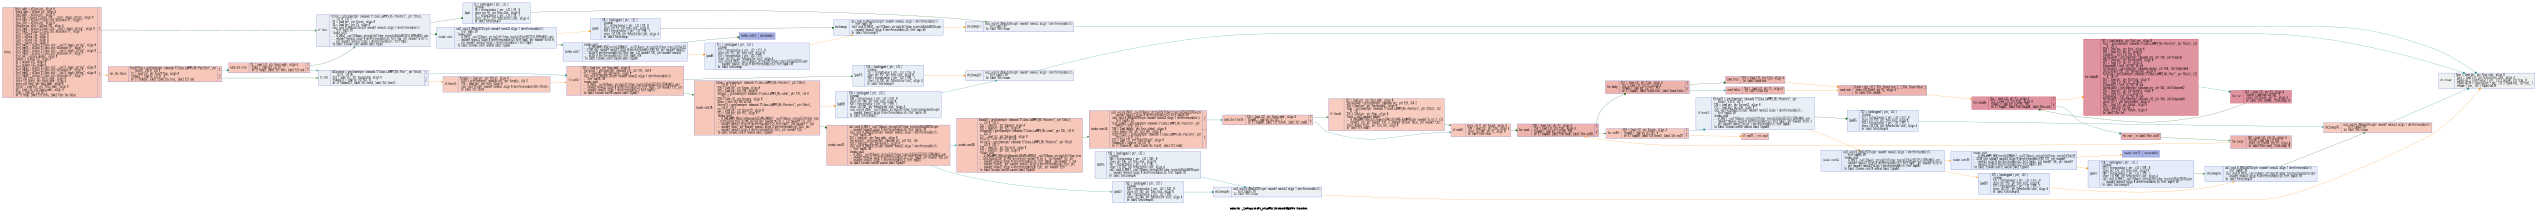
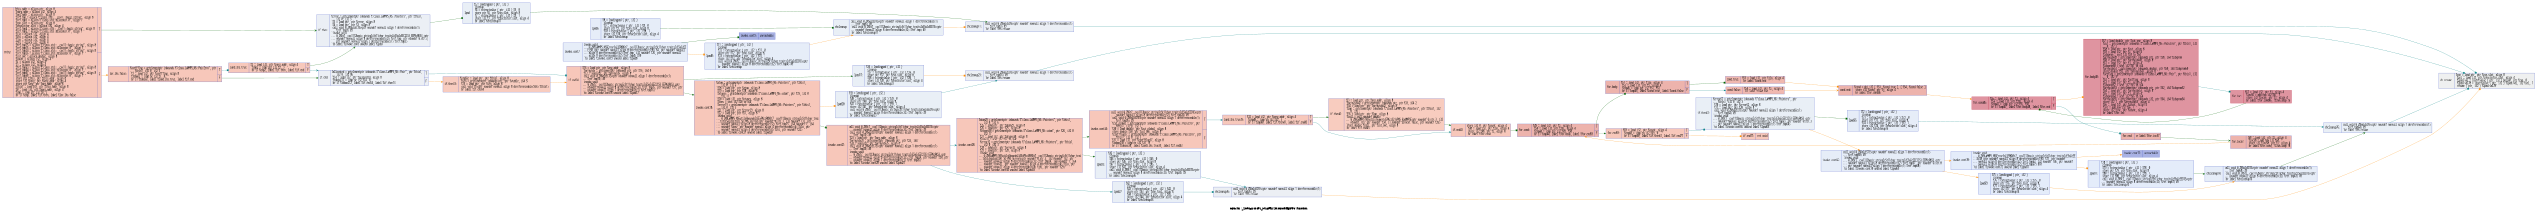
node "invoke.cont:": removed
node "ehcleanup76:": fillcolor #f08b6e70 -> #cedaeb70
edge "invoke.cont28:" -> "lpad33:": added
